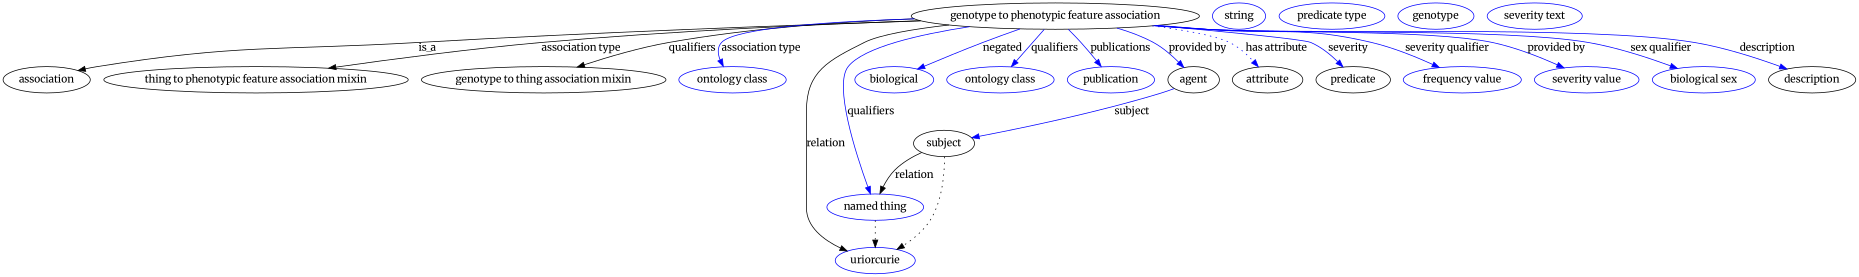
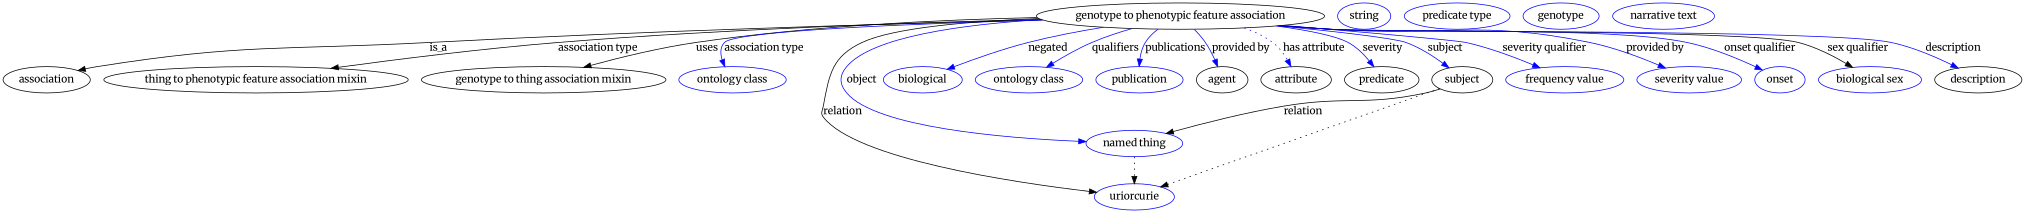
node "severity text": label "severity text" -> "narrative text"
edge "genotype to phenotypic feature association" -> "biological sex": color blue -> black
edge "genotype to phenotypic feature association" -> "genotype to thing association mixin": label "qualifiers" -> "uses"
node "onset": added
edge "genotype to phenotypic feature association" -> "named thing": label "qualifiers" -> "object"
edge "agent" -> "subject": now "genotype to phenotypic feature association" -> "subject"
